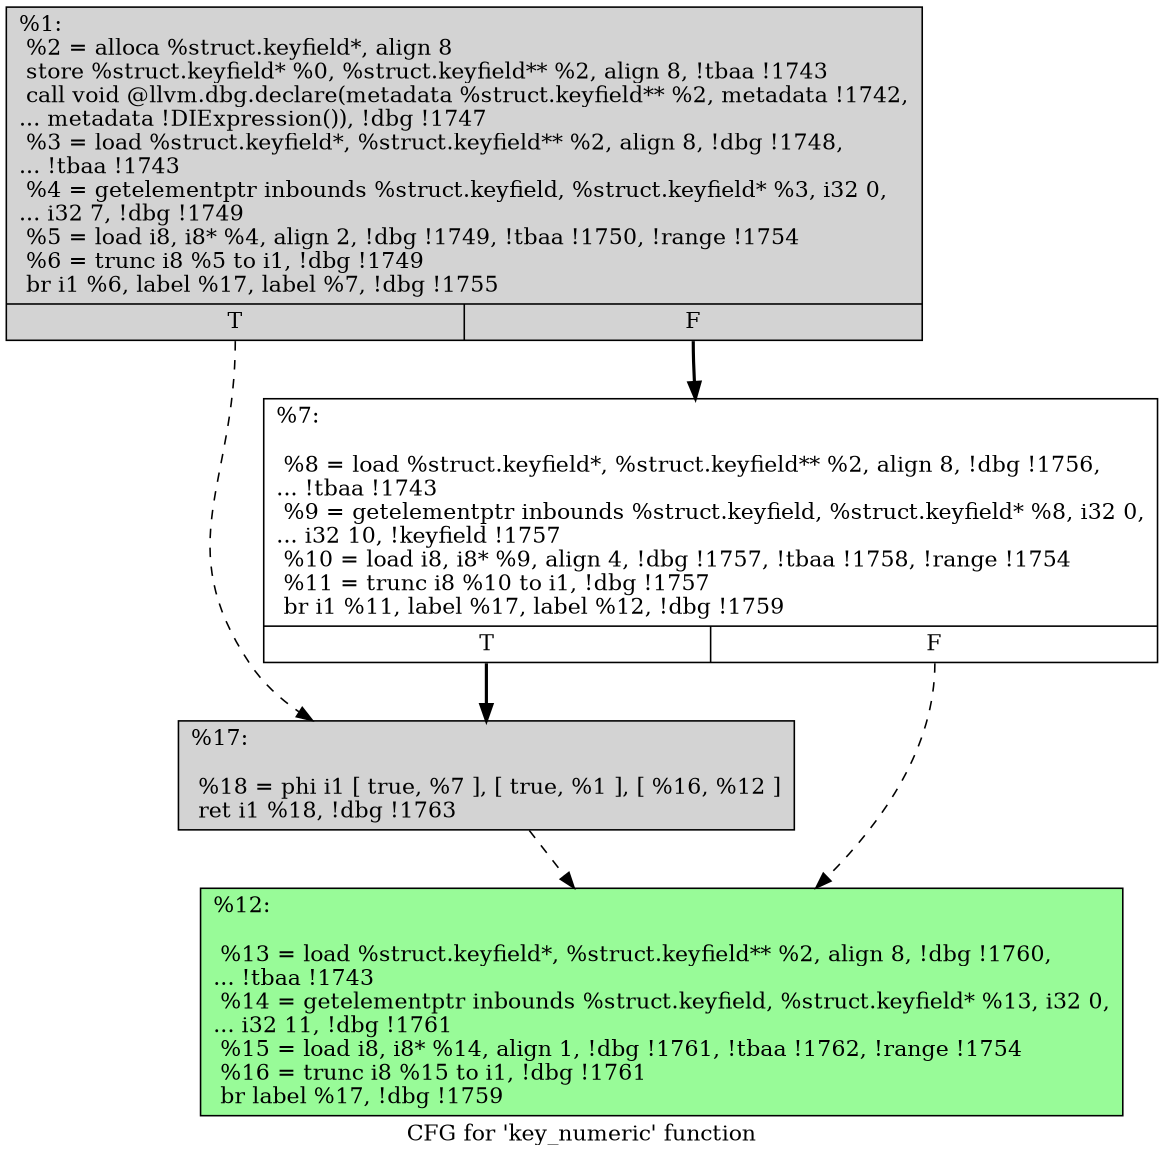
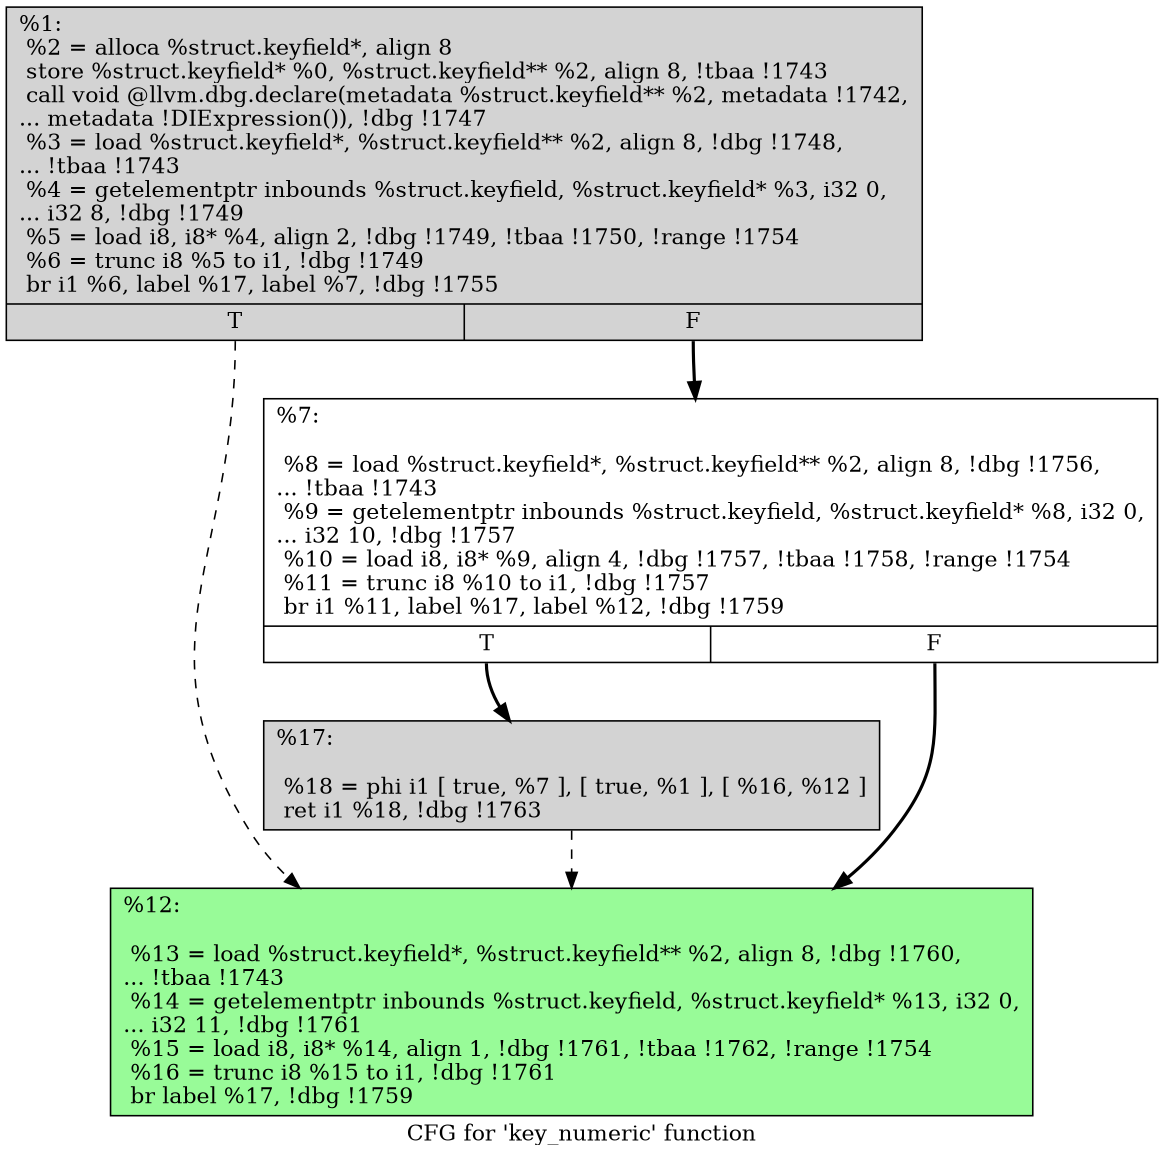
node "%1:": text "... i32 7, !dbg !1749" -> "... i32 8, !dbg !1749"
node "%7:": text "... i32 10, !keyfield !1757" -> "... i32 10, !dbg !1757"
edge "%1:" -> "%17:": now "%1:" -> "%12:"
edge "%7:" -> "%12:": style dashed -> bold
